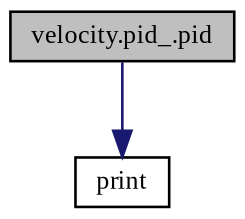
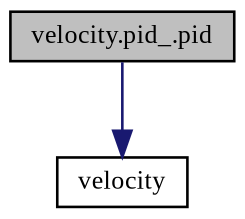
node "print": label "print" -> "velocity"
